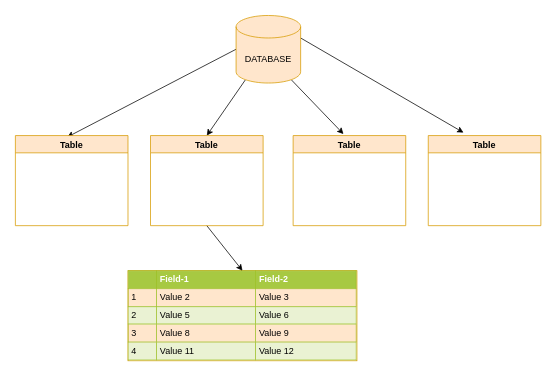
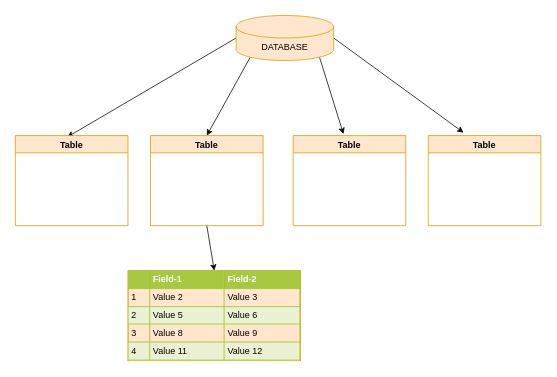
node "DATABASE": size 65x68 -> 98x45
node "Field-1Field-2 1 Value 2 Value 3 2 Value 5 Value 6 3 Value 8 Value 9 4 Value 11 Value 12": size 229x90 -> 173x90
